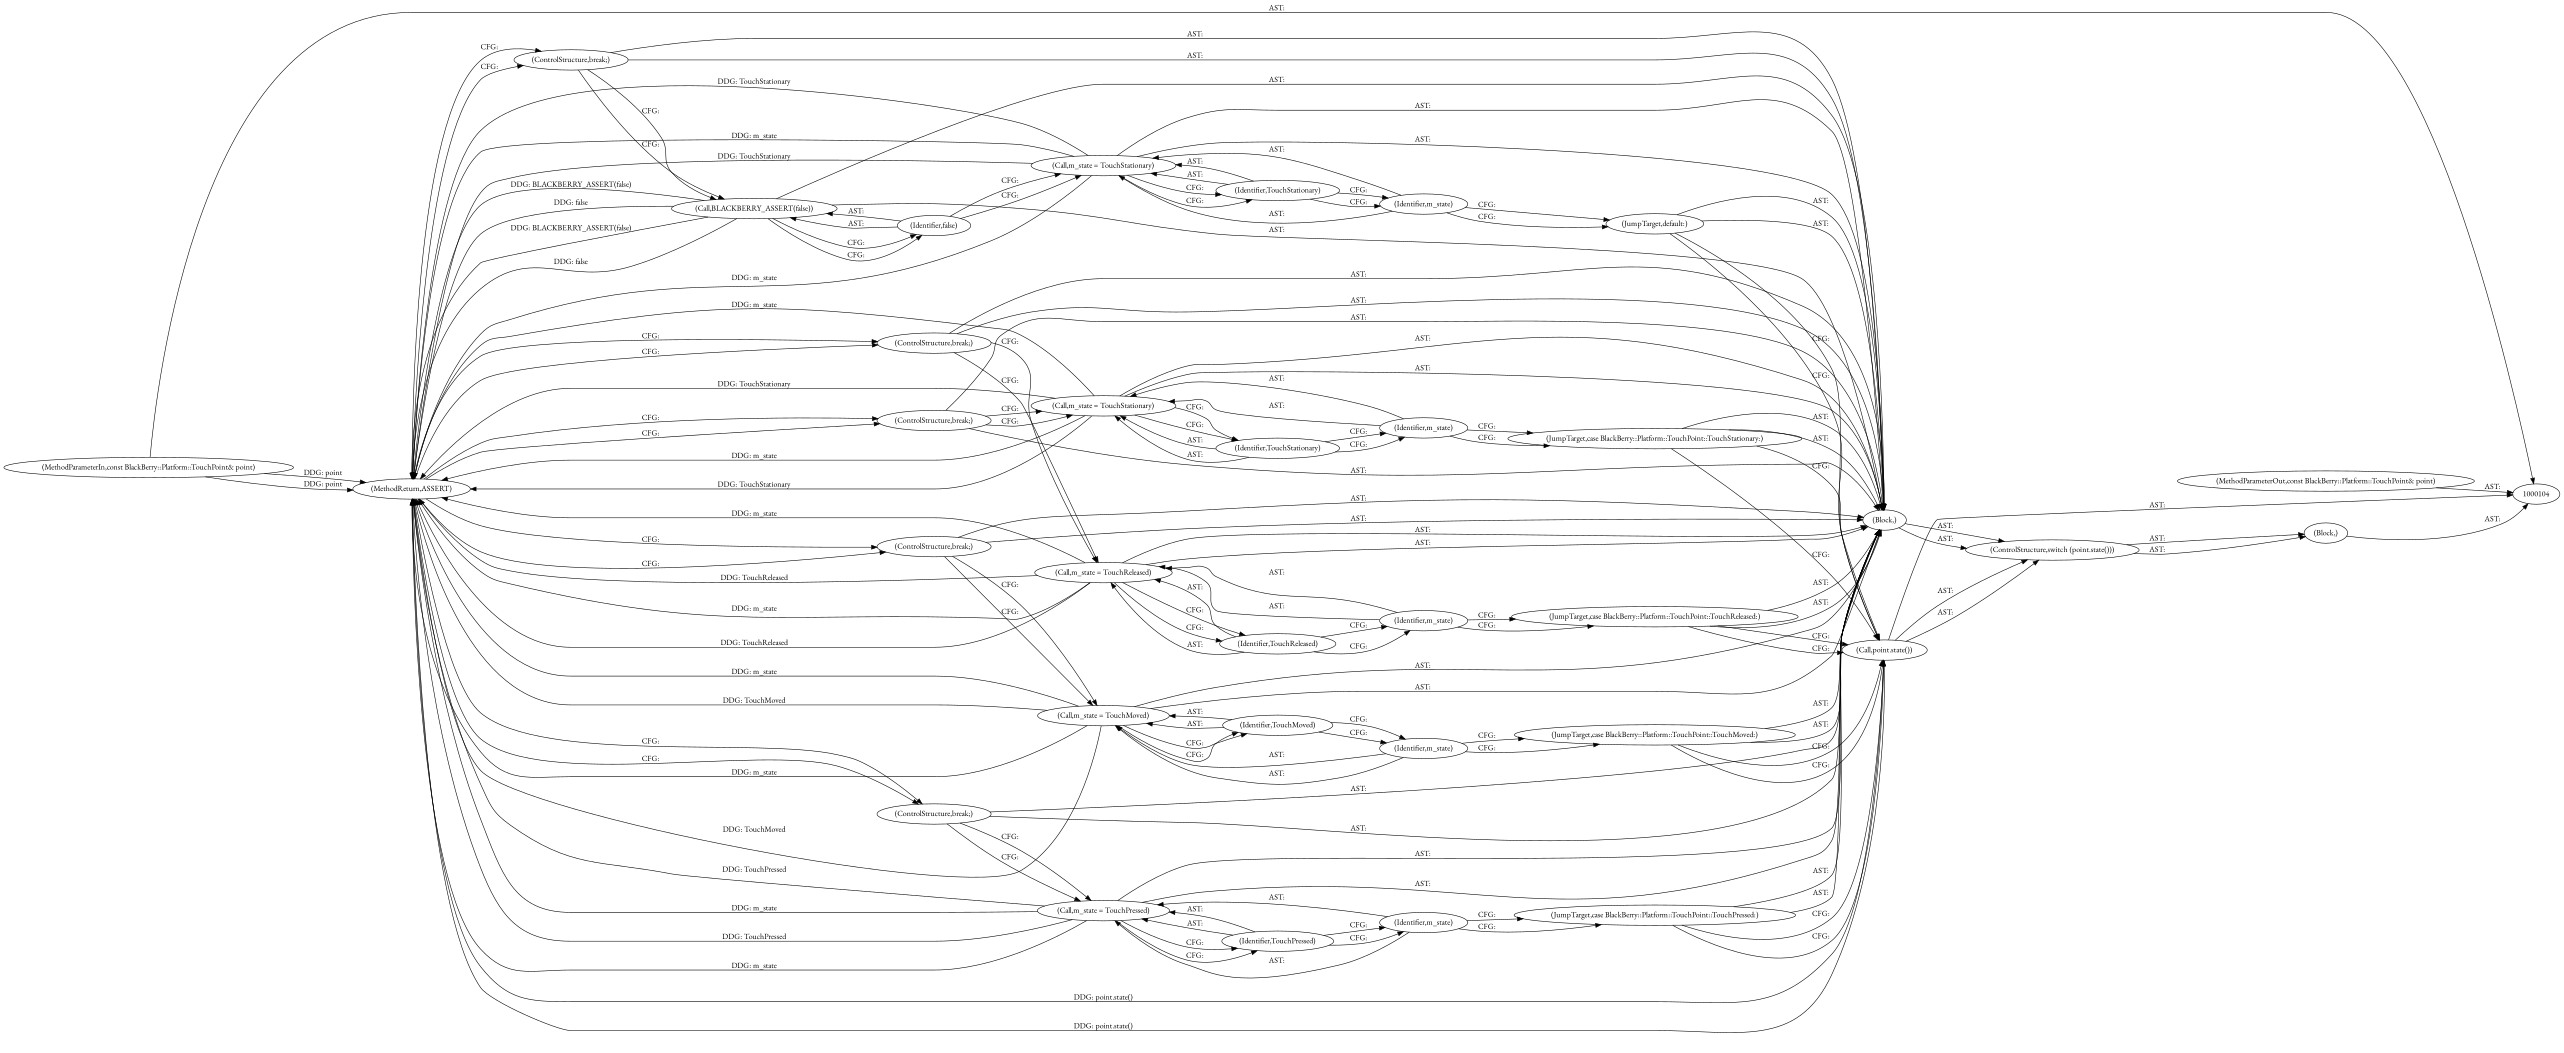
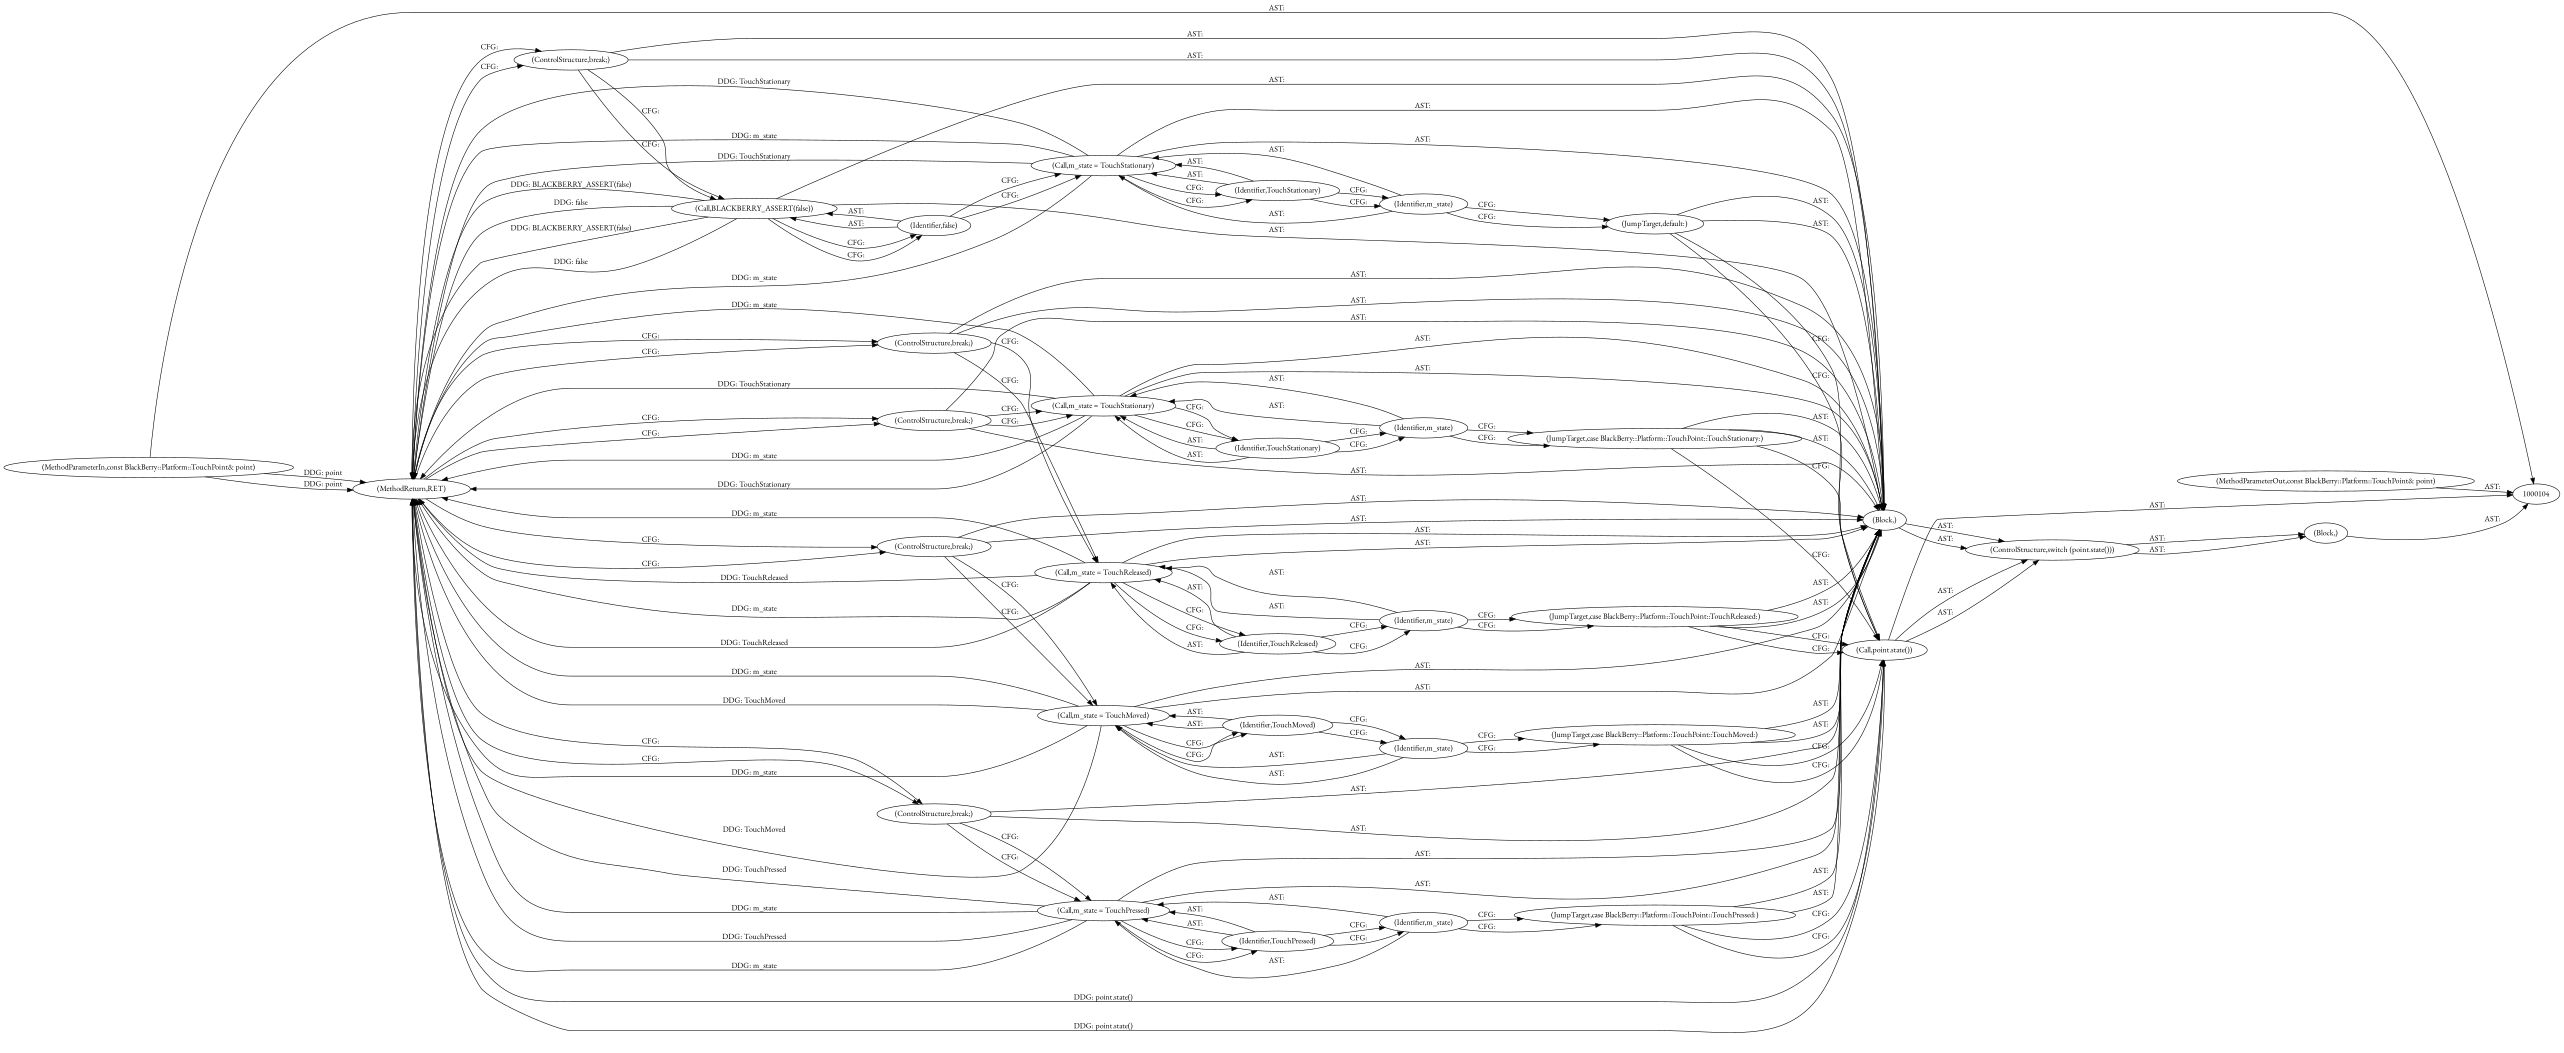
node "(MethodReturn,ASSERT)": label "(MethodReturn,ASSERT)" -> "(MethodReturn,RET)"
